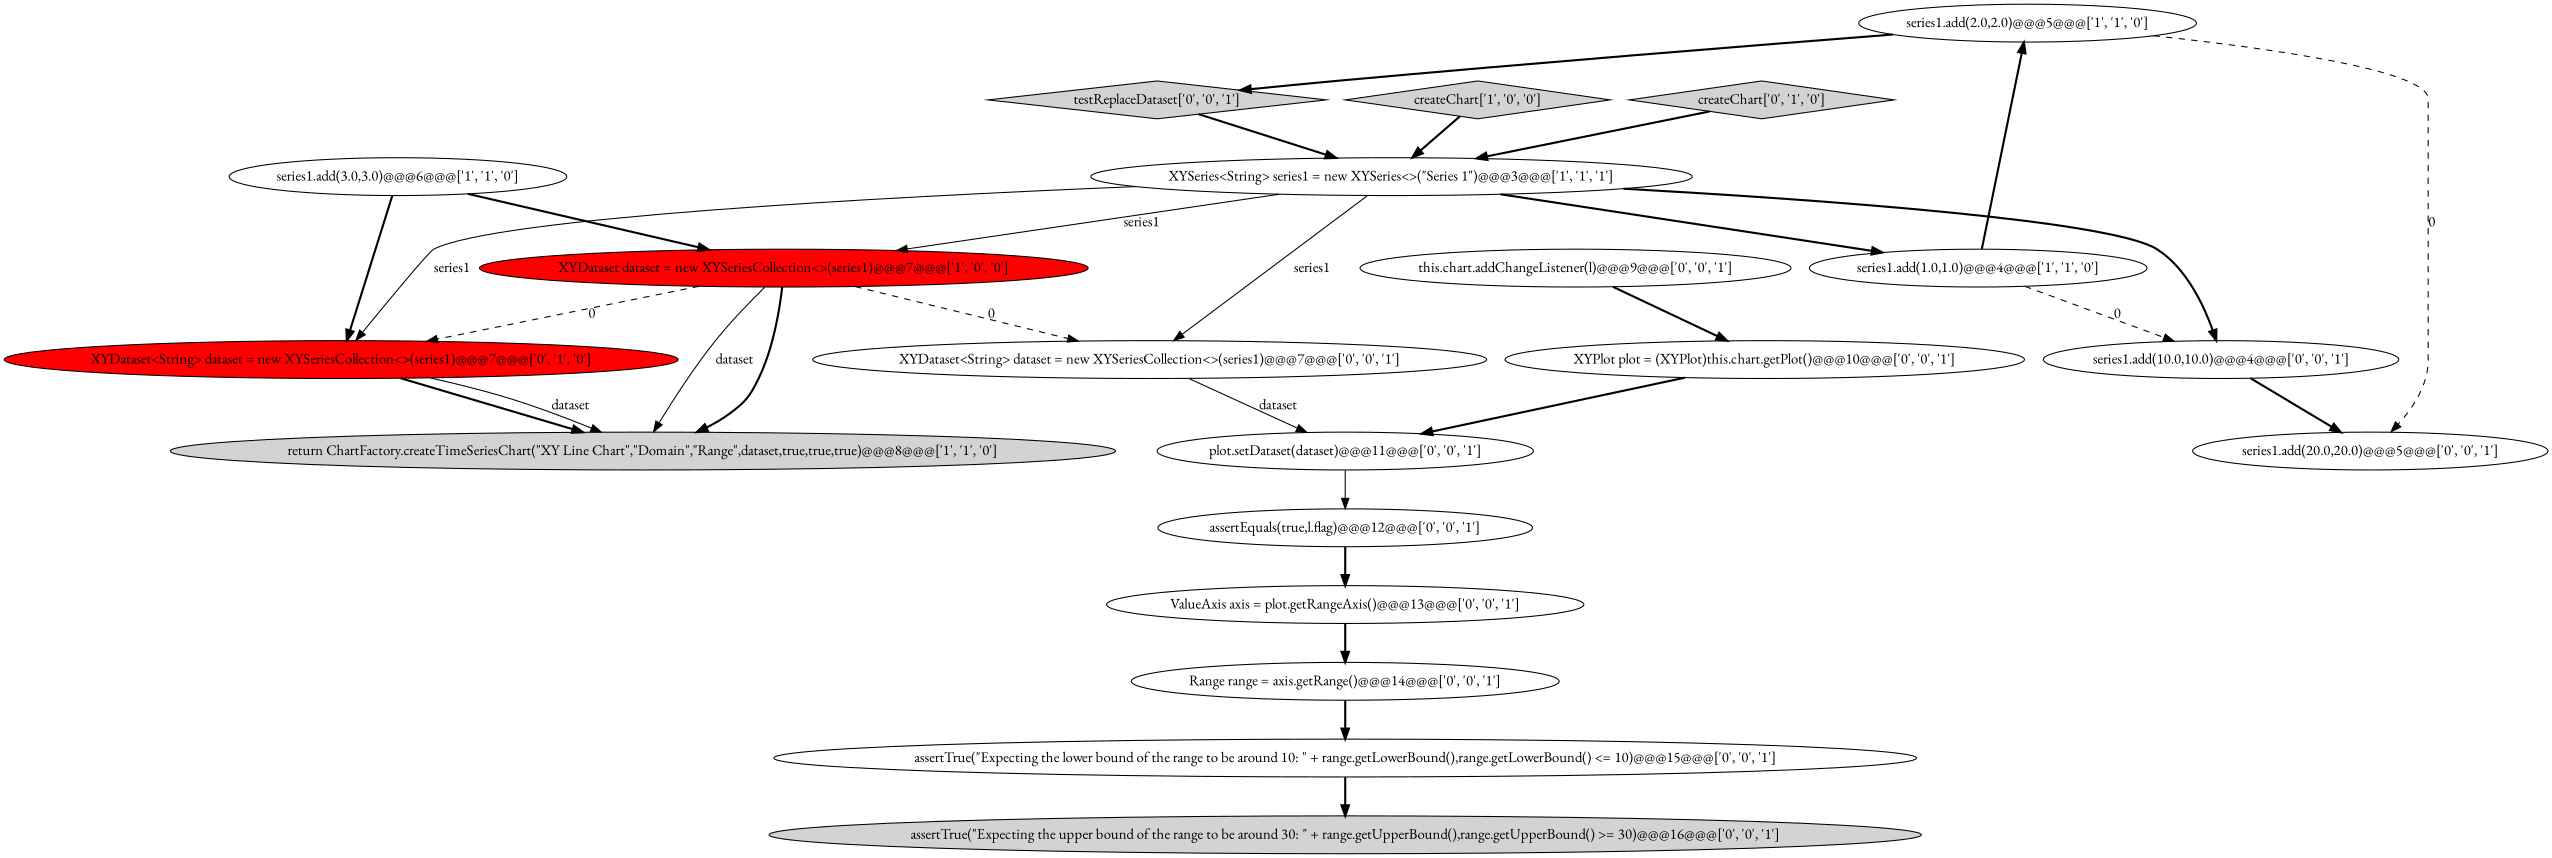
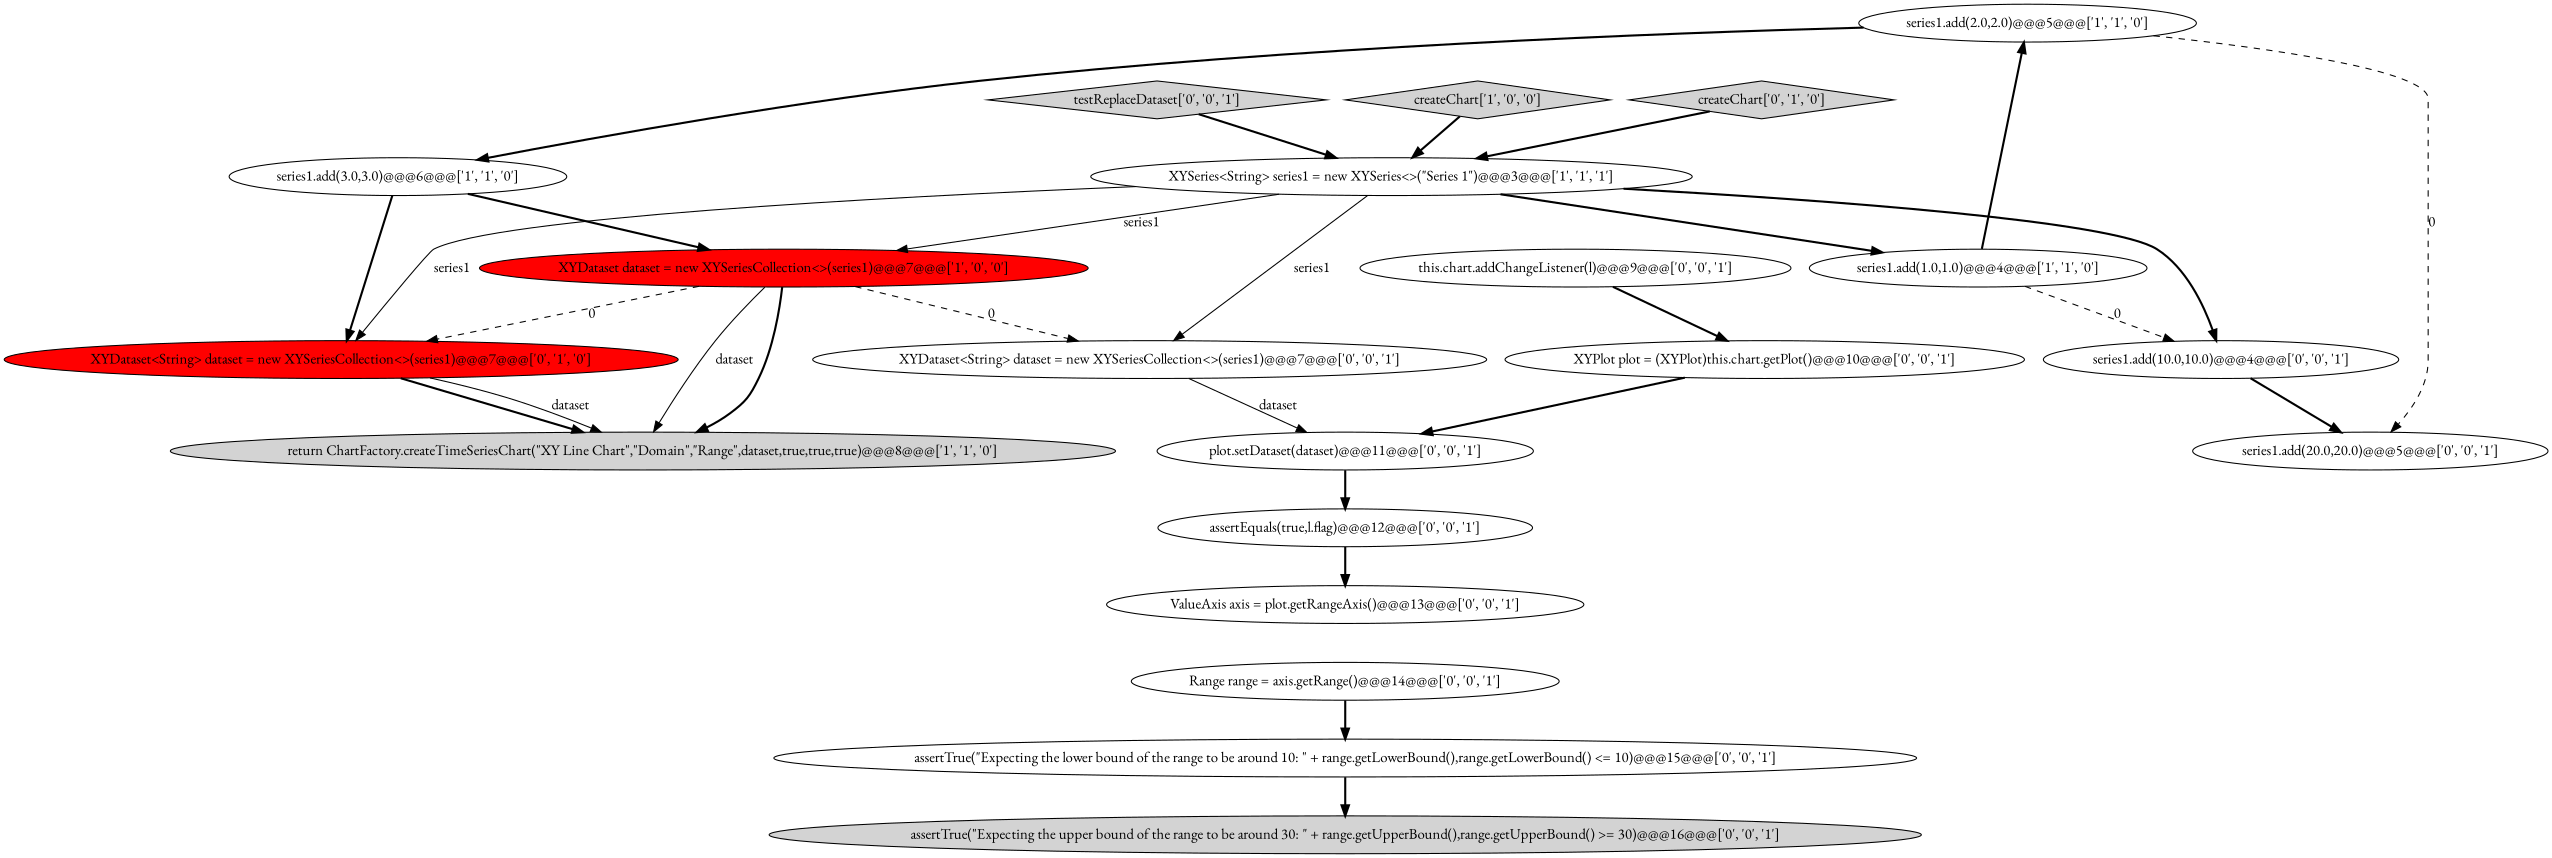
edge "series1.add(2.0,2.0)@@@5@@@['1', '1', '0']" -> "testReplaceDataset['0', '0', '1']": now "series1.add(2.0,2.0)@@@5@@@['1', '1', '0']" -> "series1.add(3.0,3.0)@@@6@@@['1', '1', '0']"
edge "plot.setDataset(dataset)@@@11@@@['0', '0', '1']" -> "assertEquals(true,l.flag)@@@12@@@['0', '0', '1']": style solid -> bold
edge "ValueAxis axis = plot.getRangeAxis()@@@13@@@['0', '0', '1']" -> "Range range = axis.getRange()@@@14@@@['0', '0', '1']": removed
